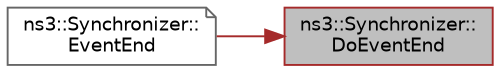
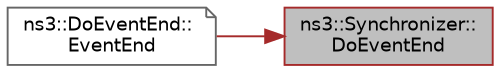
node "ns3::Synchronizer:: EventEnd": label "ns3::Synchronizer:: EventEnd" -> "ns3::DoEventEnd:: EventEnd"
